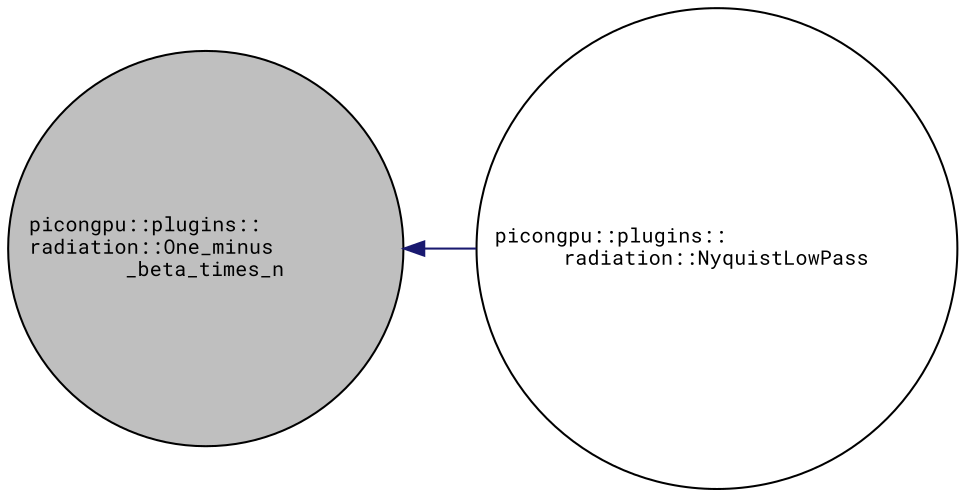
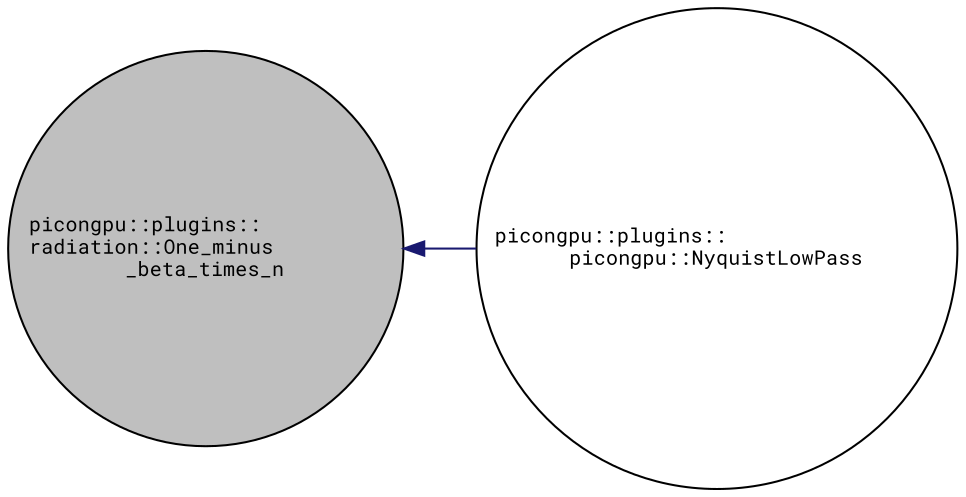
node "picongpu::plugins:: radiation::NyquistLowPass": label "picongpu::plugins:: radiation::NyquistLowPass" -> "picongpu::plugins:: picongpu::NyquistLowPass"
